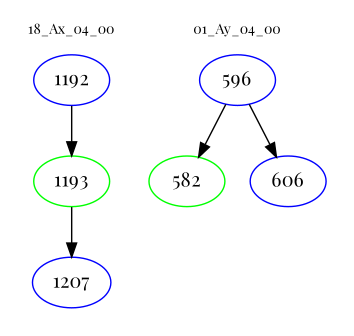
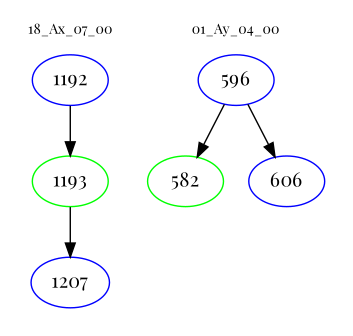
cluster "18_Ax_04_00": label "18_Ax_04_00" -> "18_Ax_07_00"
